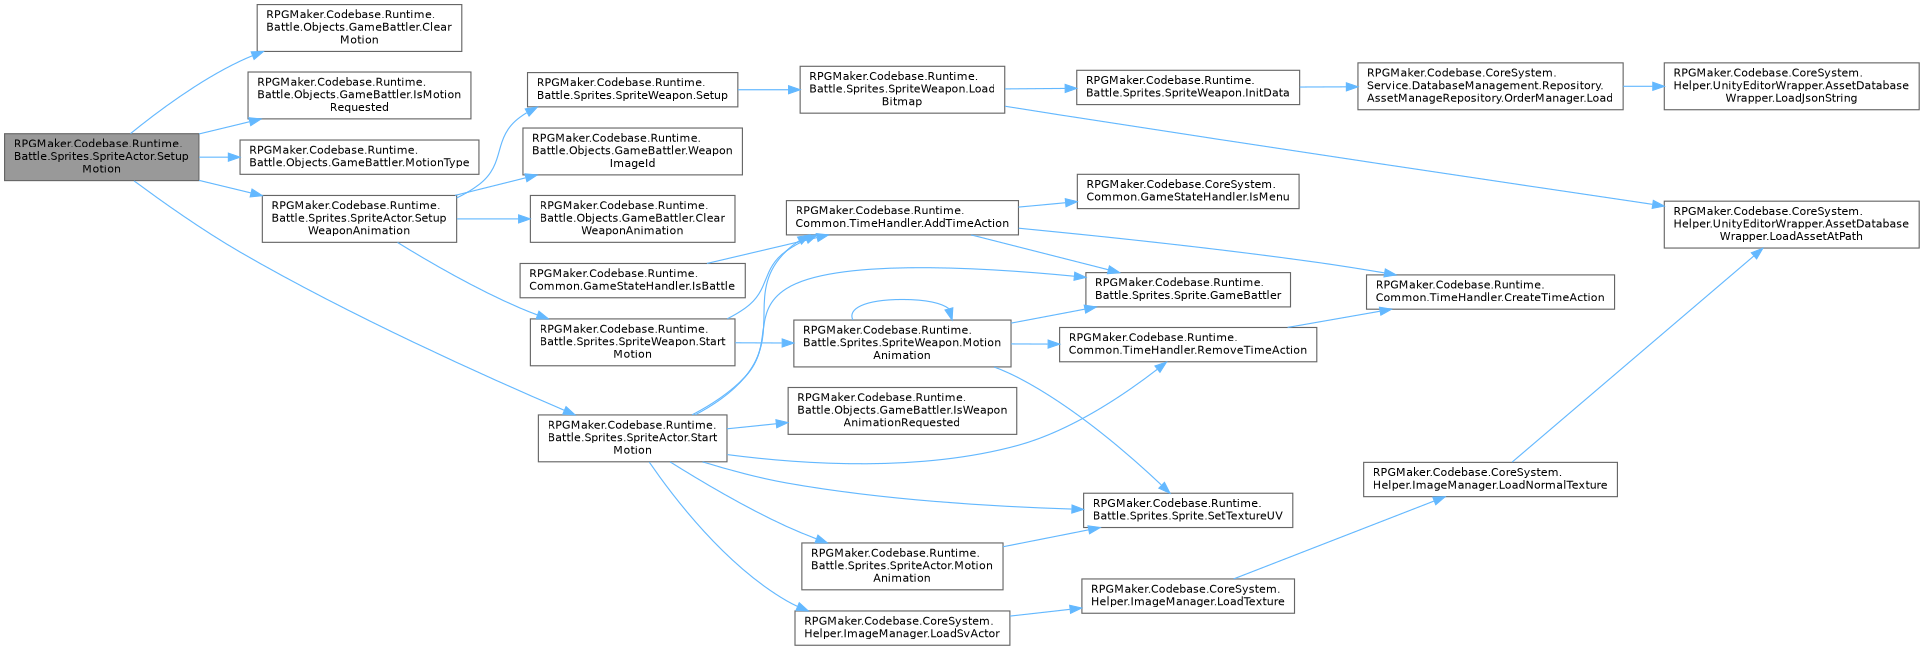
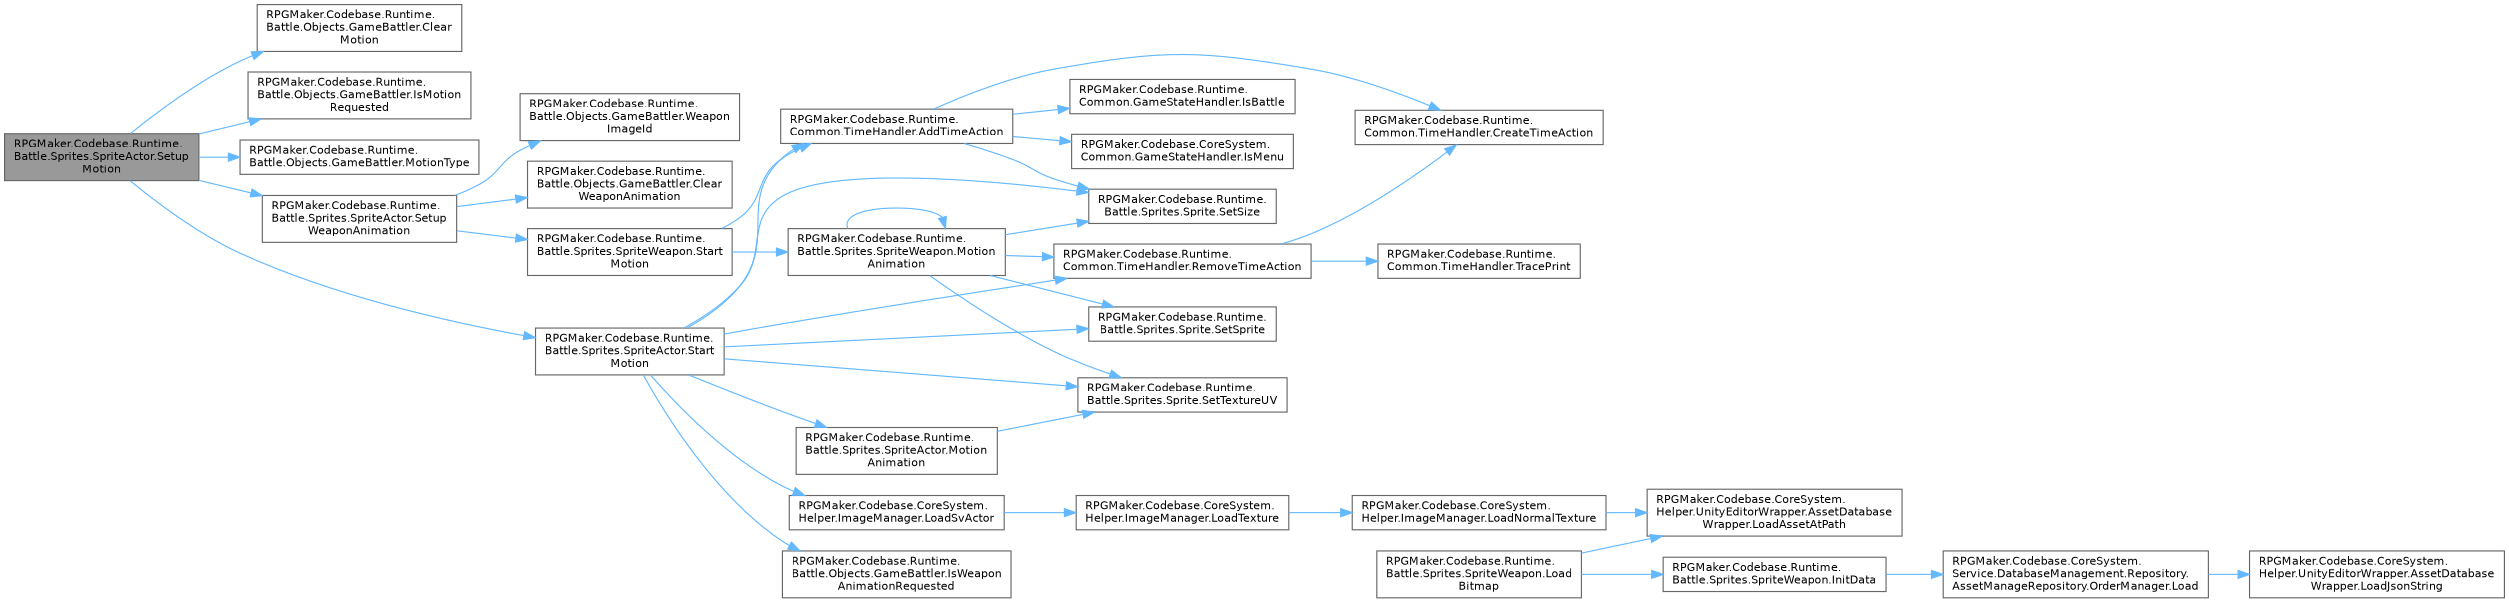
node "RPGMaker.Codebase.Runtime. Battle.Sprites.SpriteWeapon.Setup": removed
edge "RPGMaker.Codebase.Runtime. Common.GameStateHandler.IsBattle" -> "RPGMaker.Codebase.Runtime. Common.TimeHandler.AddTimeAction": reversed
node "RPGMaker.Codebase.Runtime. Common.TimeHandler.TracePrint": added
node "RPGMaker.Codebase.Runtime. Battle.Sprites.Sprite.GameBattler": label "RPGMaker.Codebase.Runtime. Battle.Sprites.Sprite.GameBattler" -> "RPGMaker.Codebase.Runtime. Battle.Sprites.Sprite.SetSize"
node "RPGMaker.Codebase.Runtime. Battle.Sprites.Sprite.SetSprite": added
